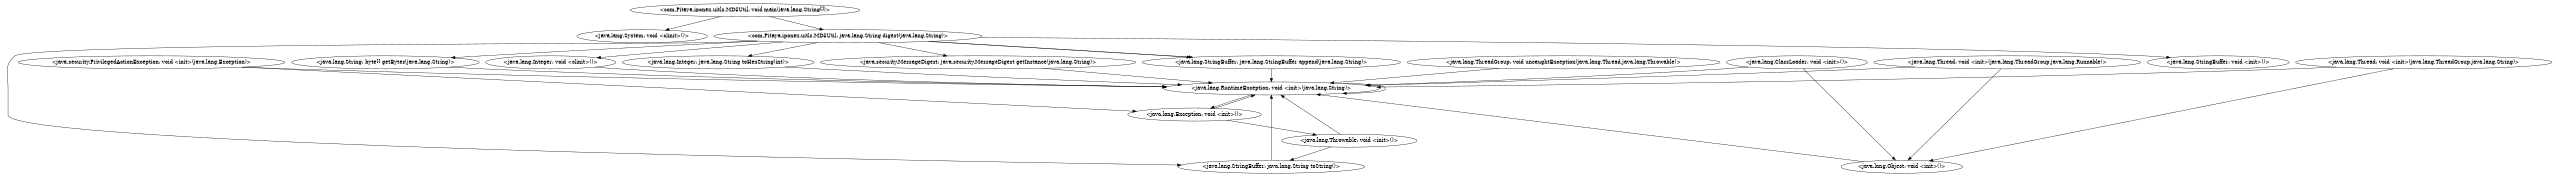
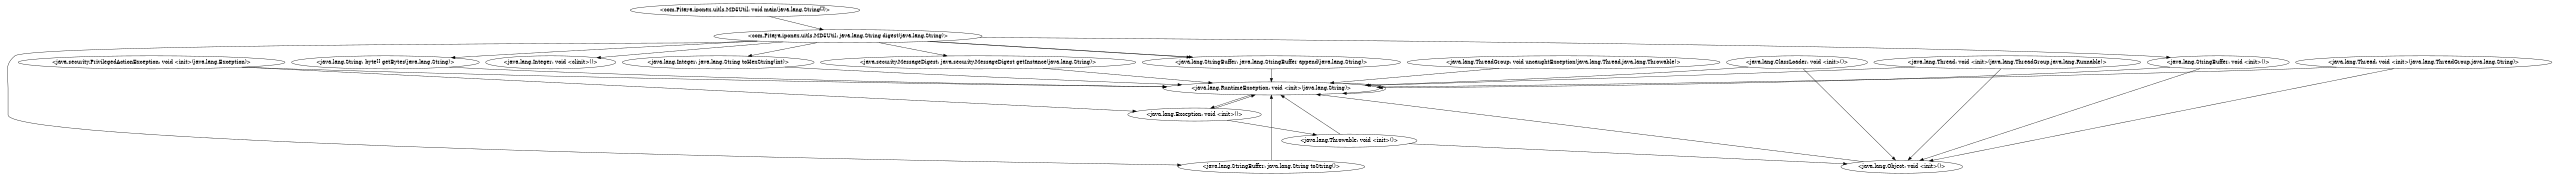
node "<java.lang.System: void <clinit>()>": removed
edge "<java.lang.Integer: void <clinit>()>" -> "<java.lang.RuntimeException: void <init>(java.lang.String)>": now "<java.lang.StringBuffer: void <init>()>" -> "<java.lang.RuntimeException: void <init>(java.lang.String)>"
edge "<java.lang.StringBuffer: void <init>()>" -> "<java.lang.Object: void <init>()>": added
edge "<java.lang.Throwable: void <init>()>" -> "<java.lang.StringBuffer: java.lang.String toString()>": now "<java.lang.Throwable: void <init>()>" -> "<java.lang.Object: void <init>()>"
